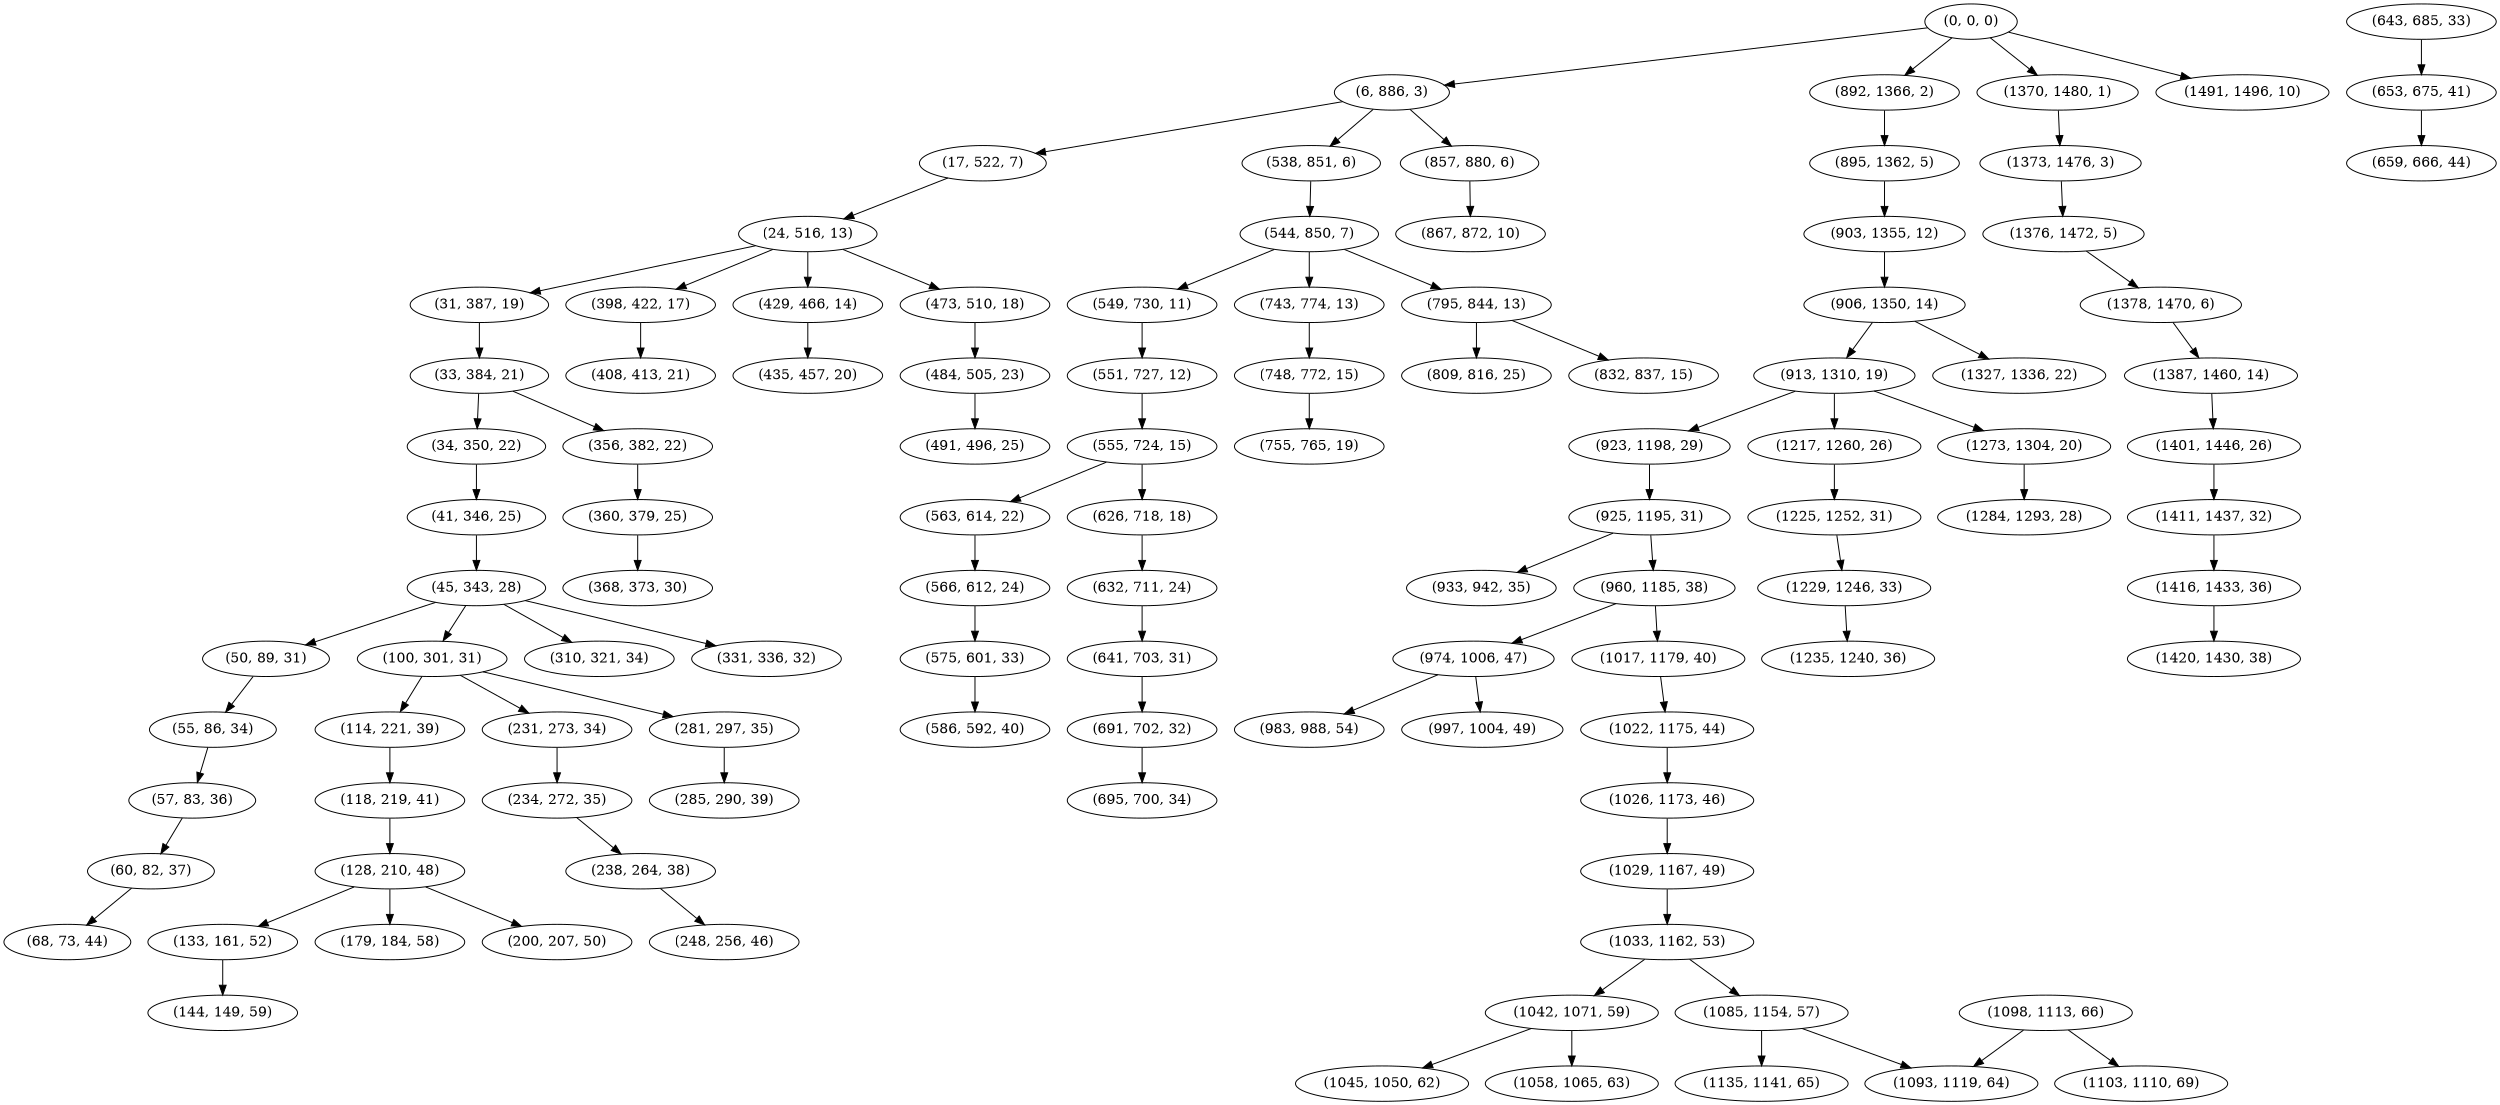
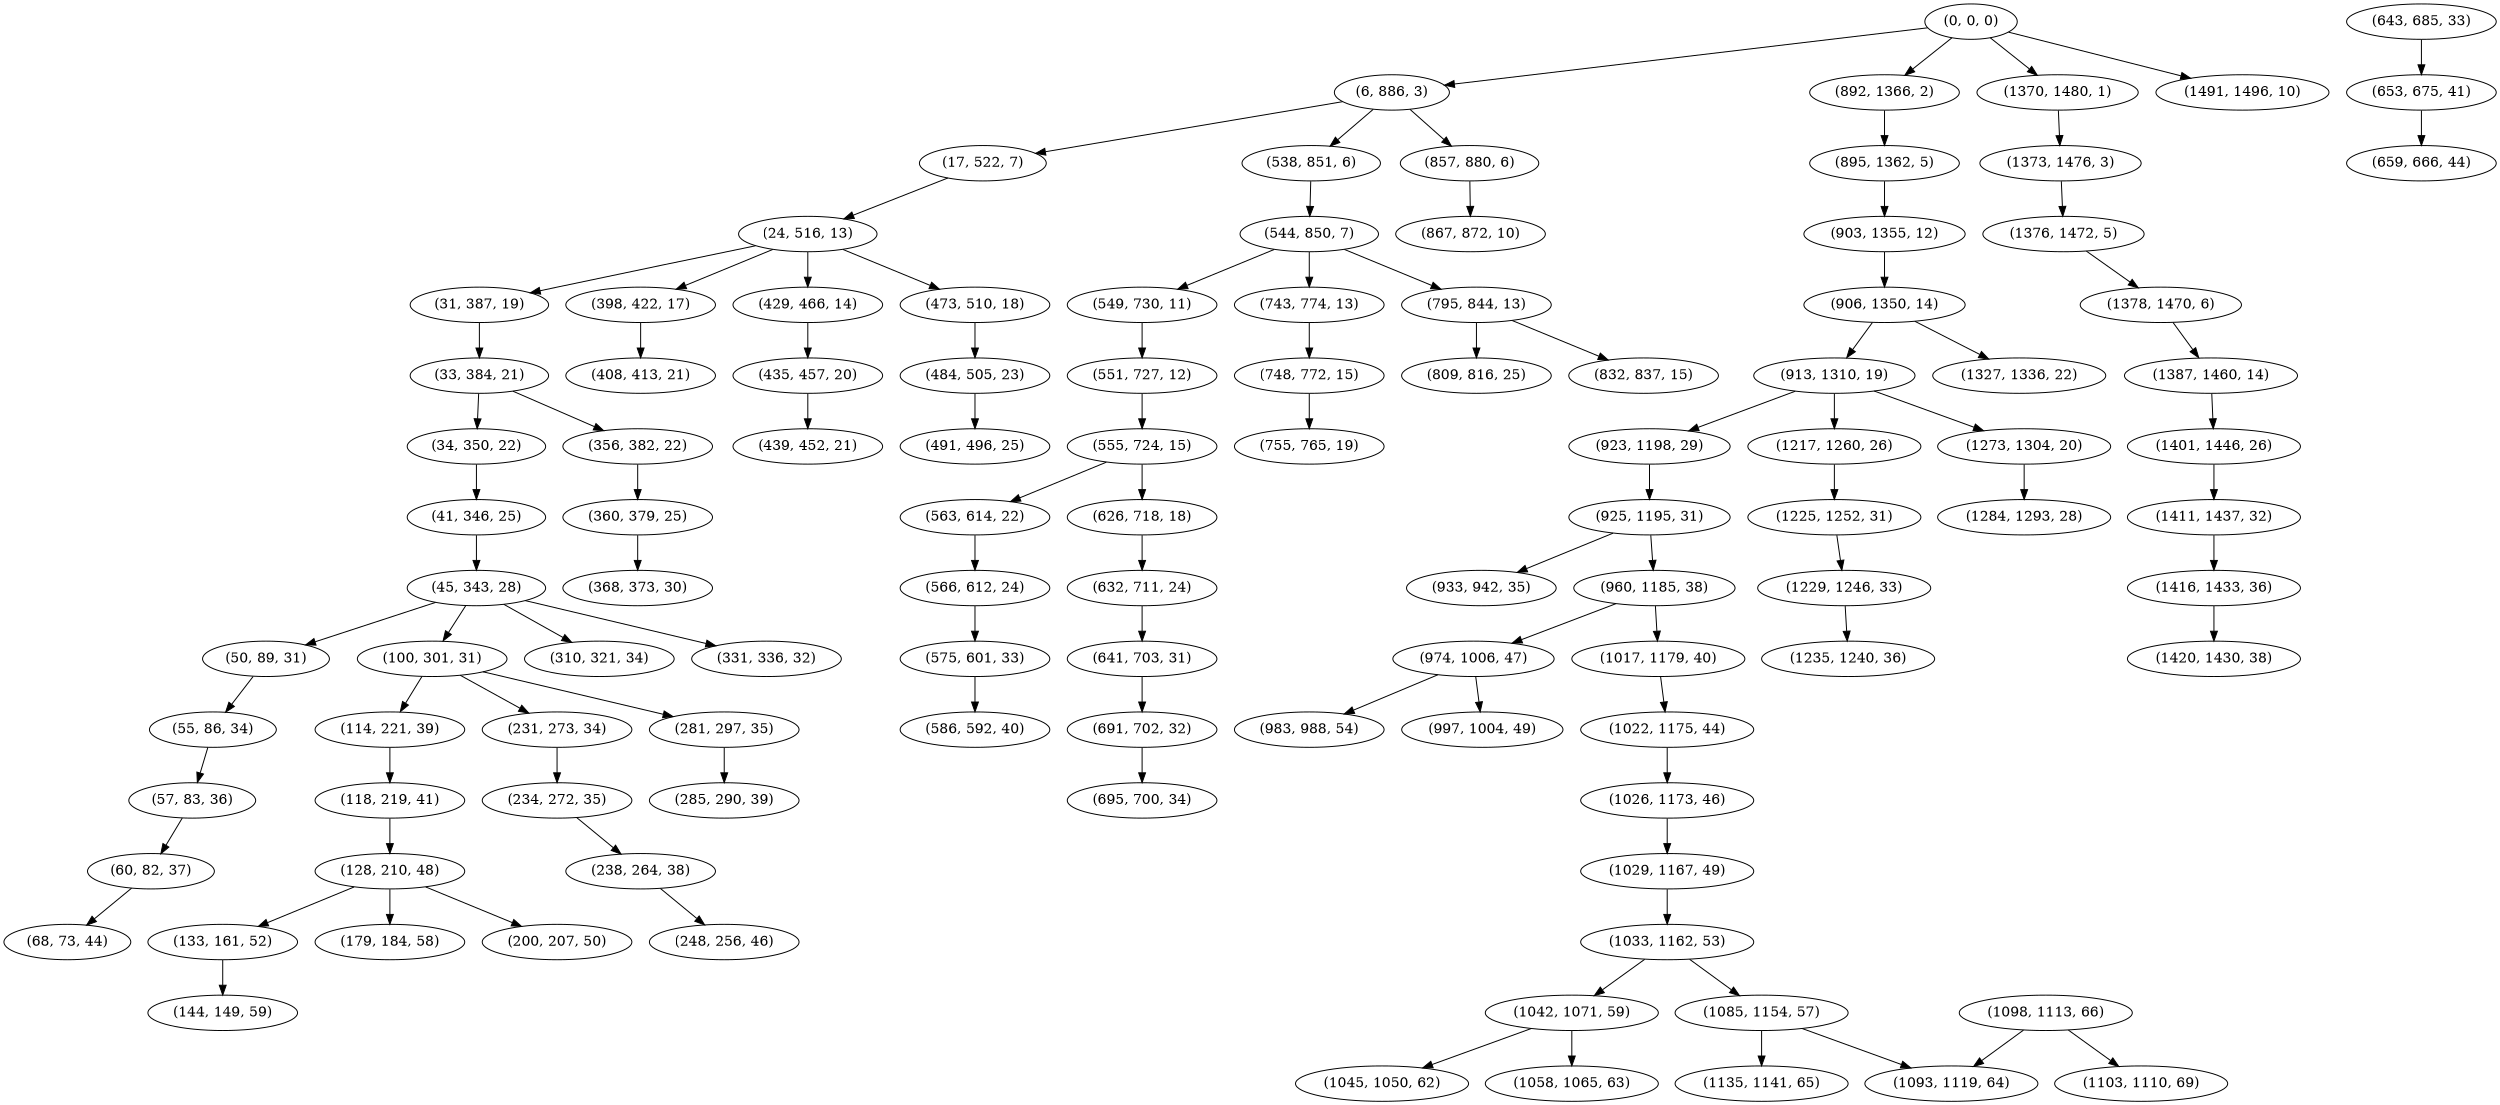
node "(439, 452, 21)": added
